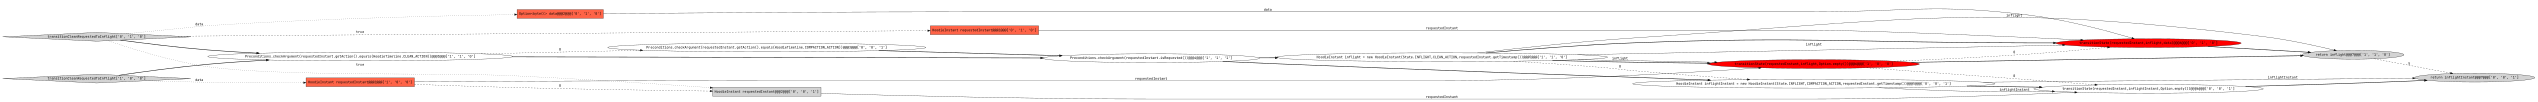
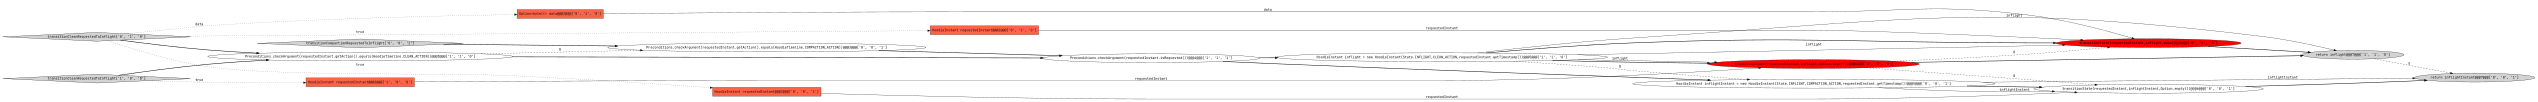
edge "transitionCleanRequestedToInflight['0', '1', '0']" -> "HoodieInstant requestedInstant@@@2@@@['0', '1', '0']": style dashed -> dotted
node "transitionCompactionRequestedToInflight['0', '0', '1']": added
edge "transitionCleanRequestedToInflight['1', '0', '0']" -> "HoodieInstant requestedInstant@@@2@@@['1', '0', '0']": label "data" -> "true"
edge "HoodieInstant requestedInstant@@@2@@@['1', '0', '0']" -> "HoodieInstant requestedInstant@@@2@@@['0', '0', '1']": removed, label "0"
node "HoodieInstant requestedInstant@@@2@@@['0', '0', '1']": fillcolor lightgray -> tomato
